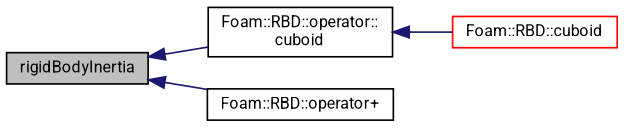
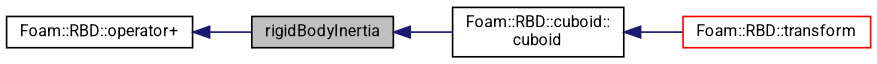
node "Foam::RBD::operator:: cuboid": label "Foam::RBD::operator:: cuboid" -> "Foam::RBD::cuboid:: cuboid"
node "Foam::RBD::cuboid": label "Foam::RBD::cuboid" -> "Foam::RBD::transform"
edge "Foam::RBD::operator+" -> "rigidBodyInertia": reversed
